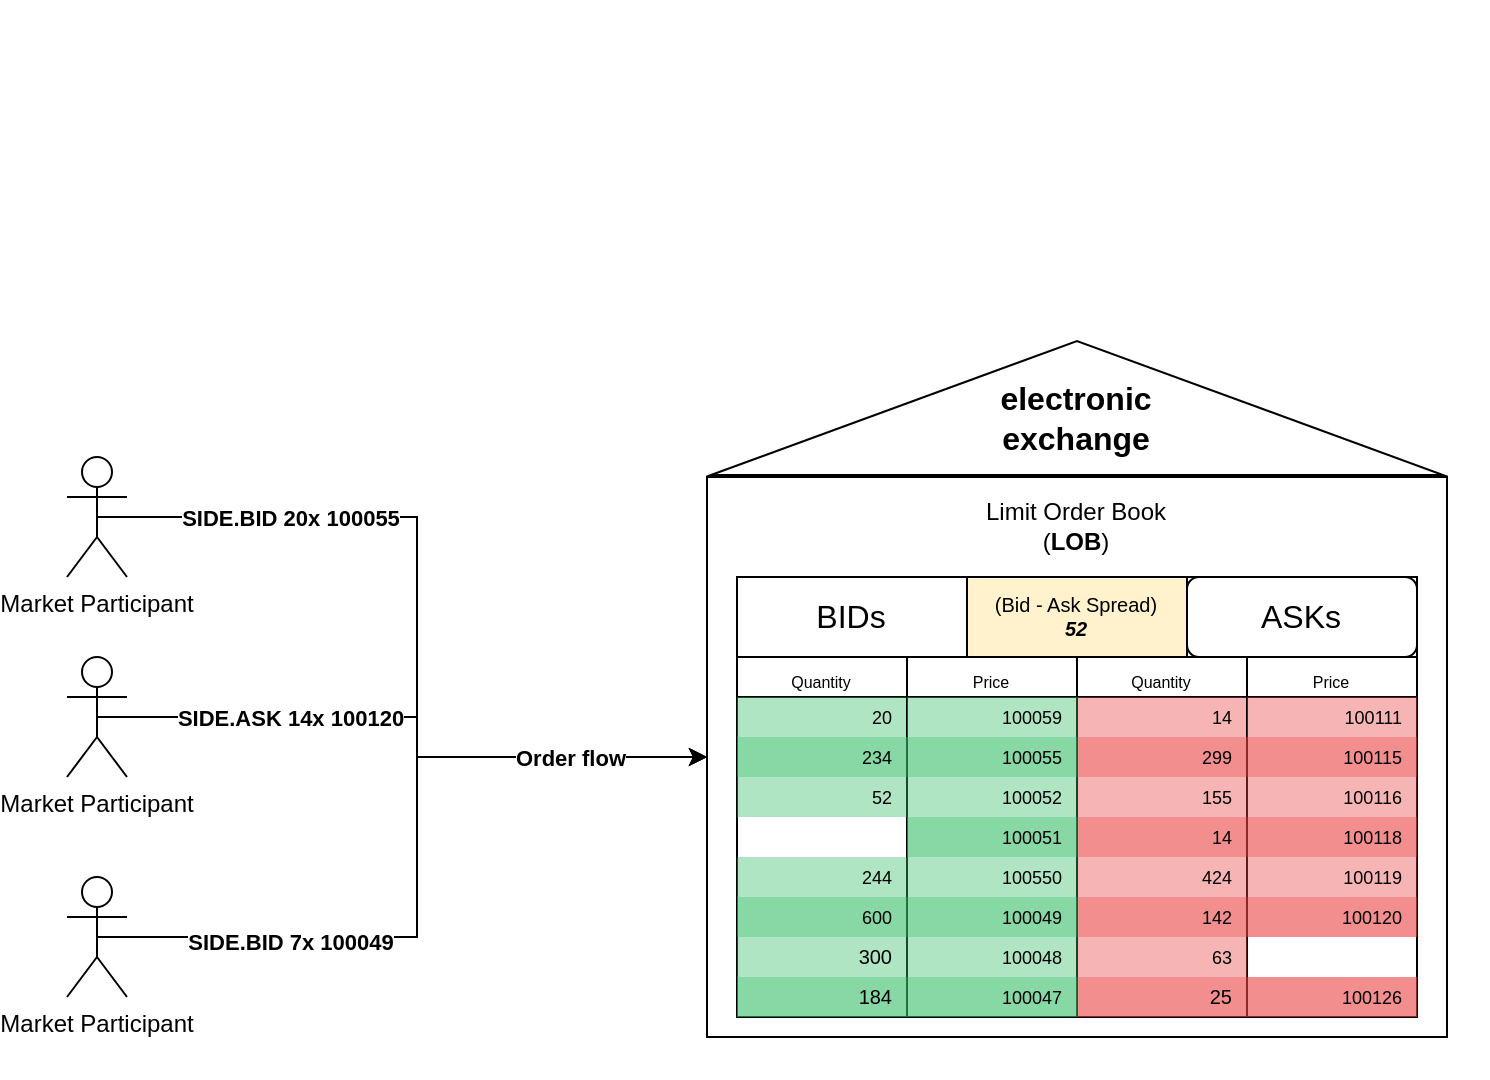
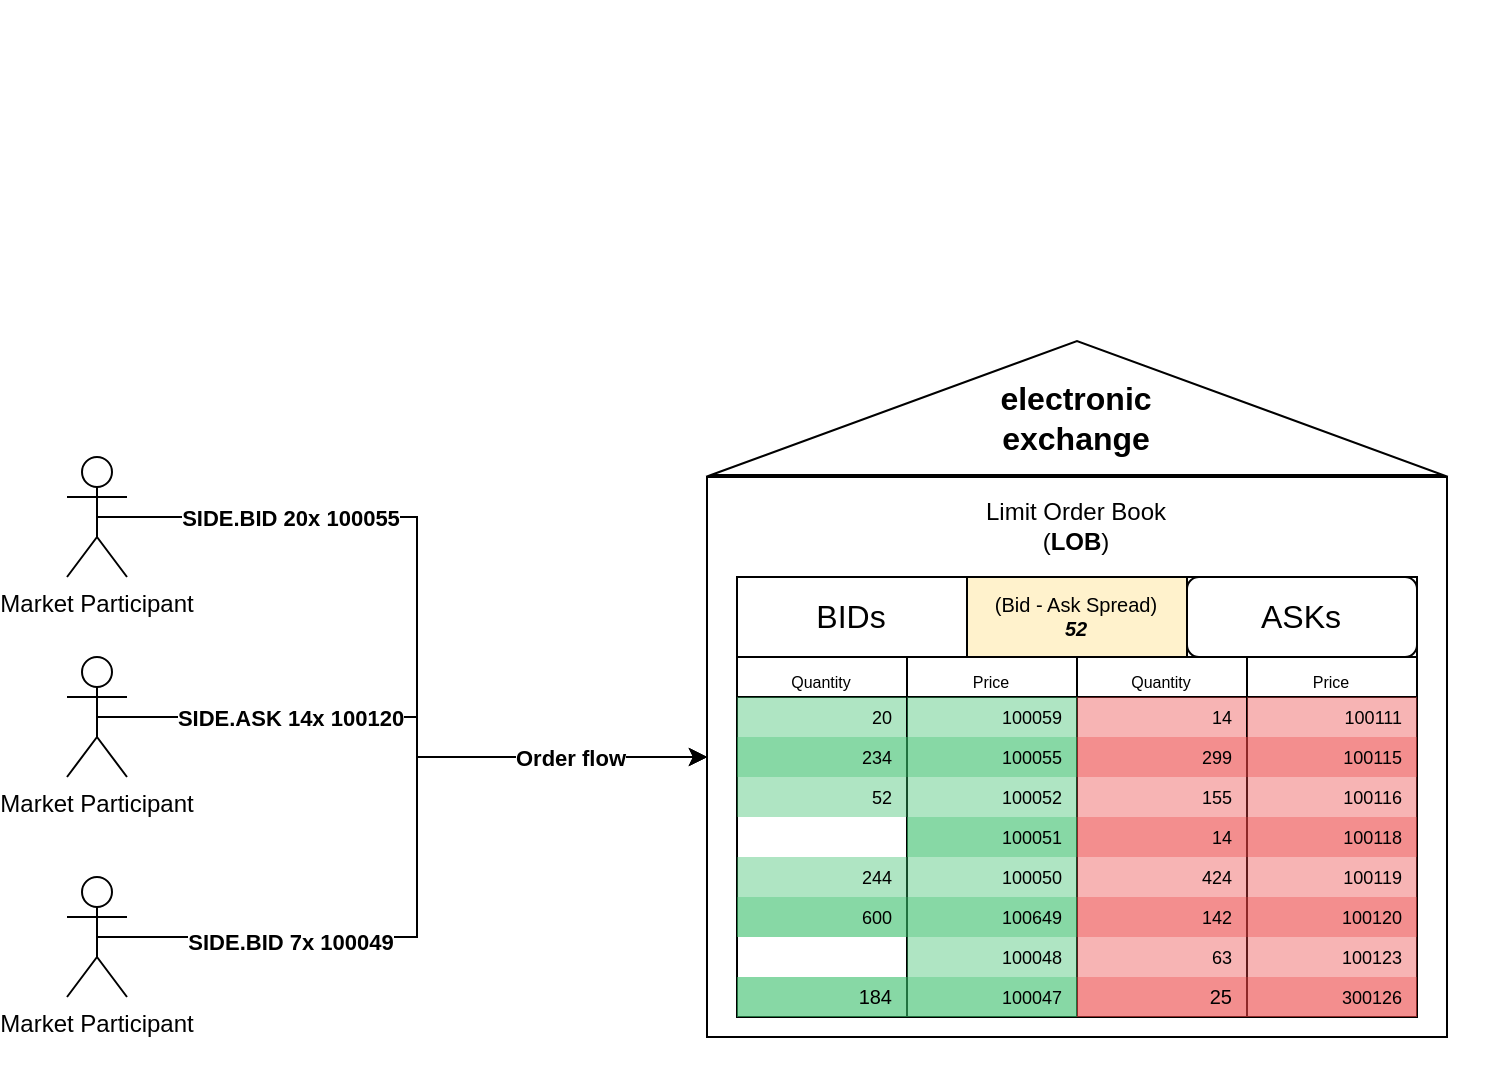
node "100550": label "100550" -> "100050"
node "100049": label "100049" -> "100649"
node "300": removed
node "100123": added
node "100126": label "100126" -> "300126"
